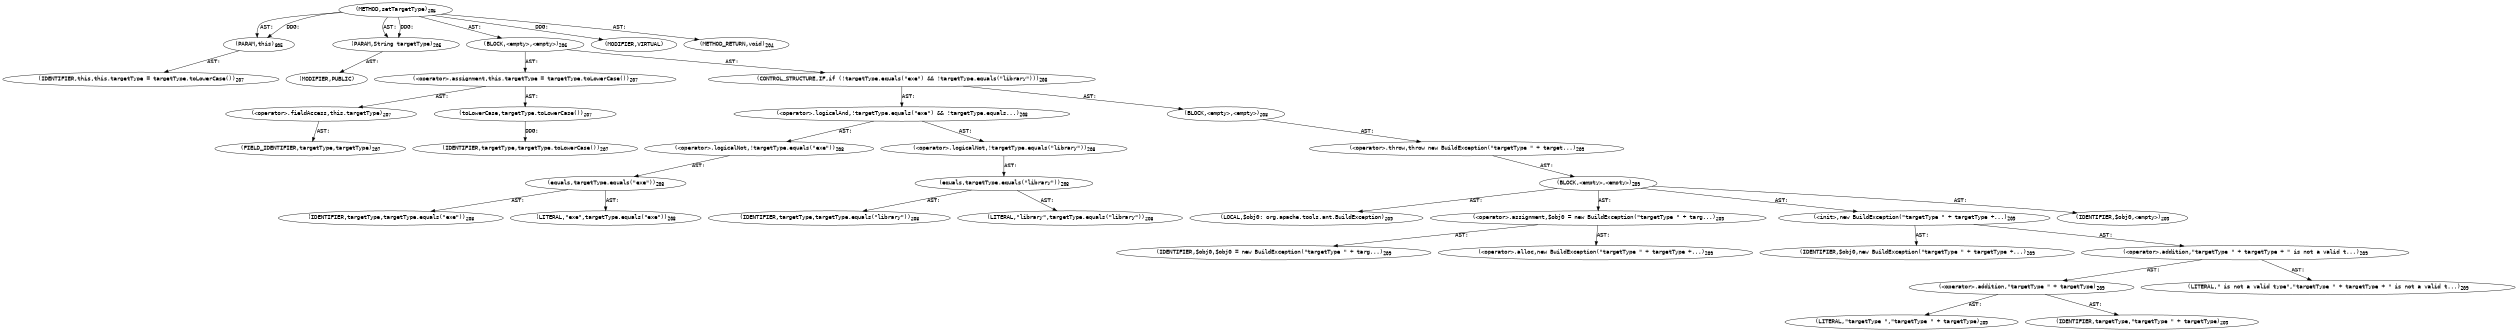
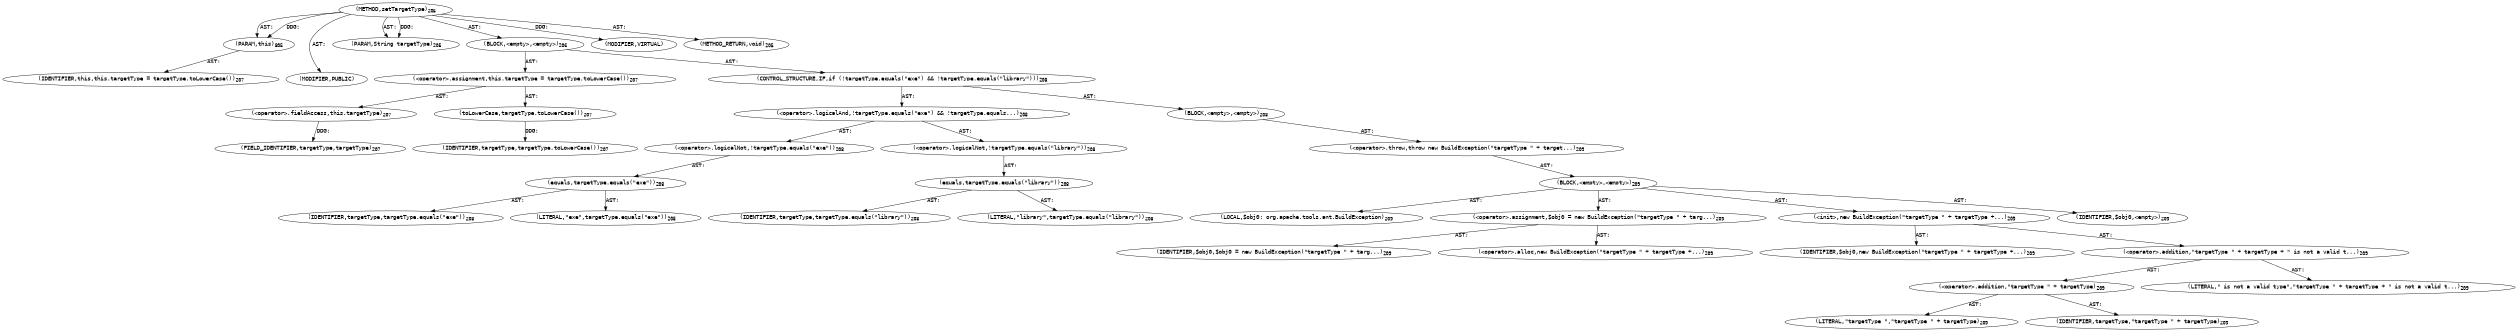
node "(METHOD_RETURN,void)": text "204" -> "205"
edge "(PARAM,String targetType)" -> "(MODIFIER,PUBLIC)": now "(METHOD,setTargetType)" -> "(MODIFIER,PUBLIC)"
edge "(<operator>.fieldAccess,this.targetType)" -> "(FIELD_IDENTIFIER,targetType,targetType)": label "AST: " -> "DDG: "
